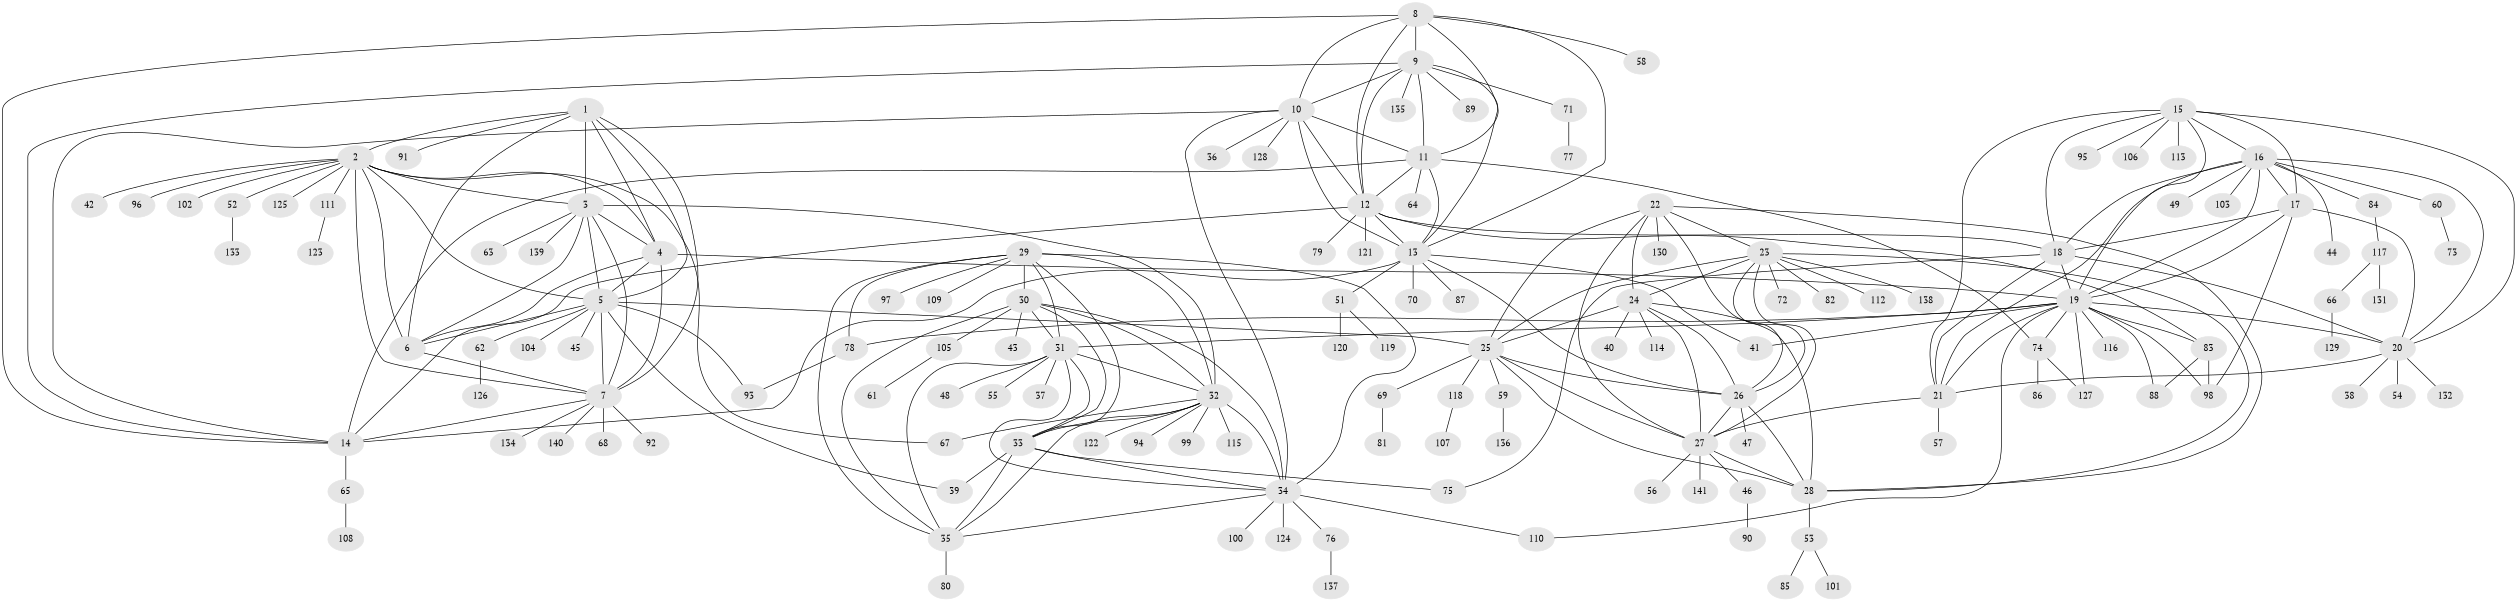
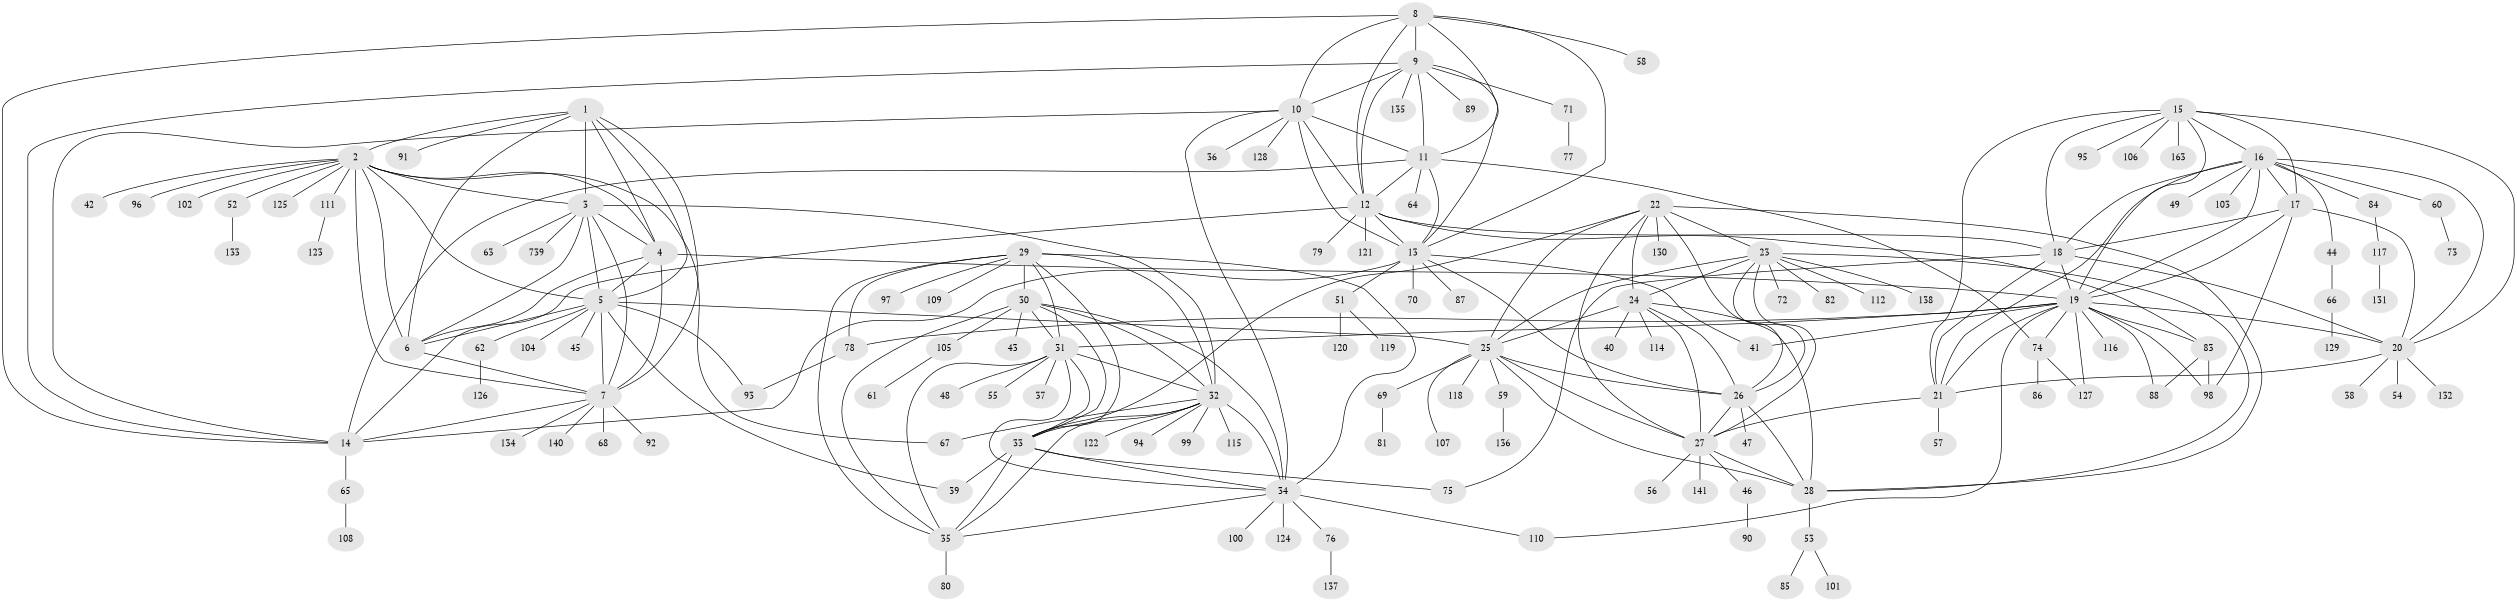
node "113": label "113" -> "163"
node "139": label "139" -> "739"
edge "117" -- "66": now "44" -- "66"
edge "22" -- "33": added
edge "118" -- "107": now "25" -- "107"
